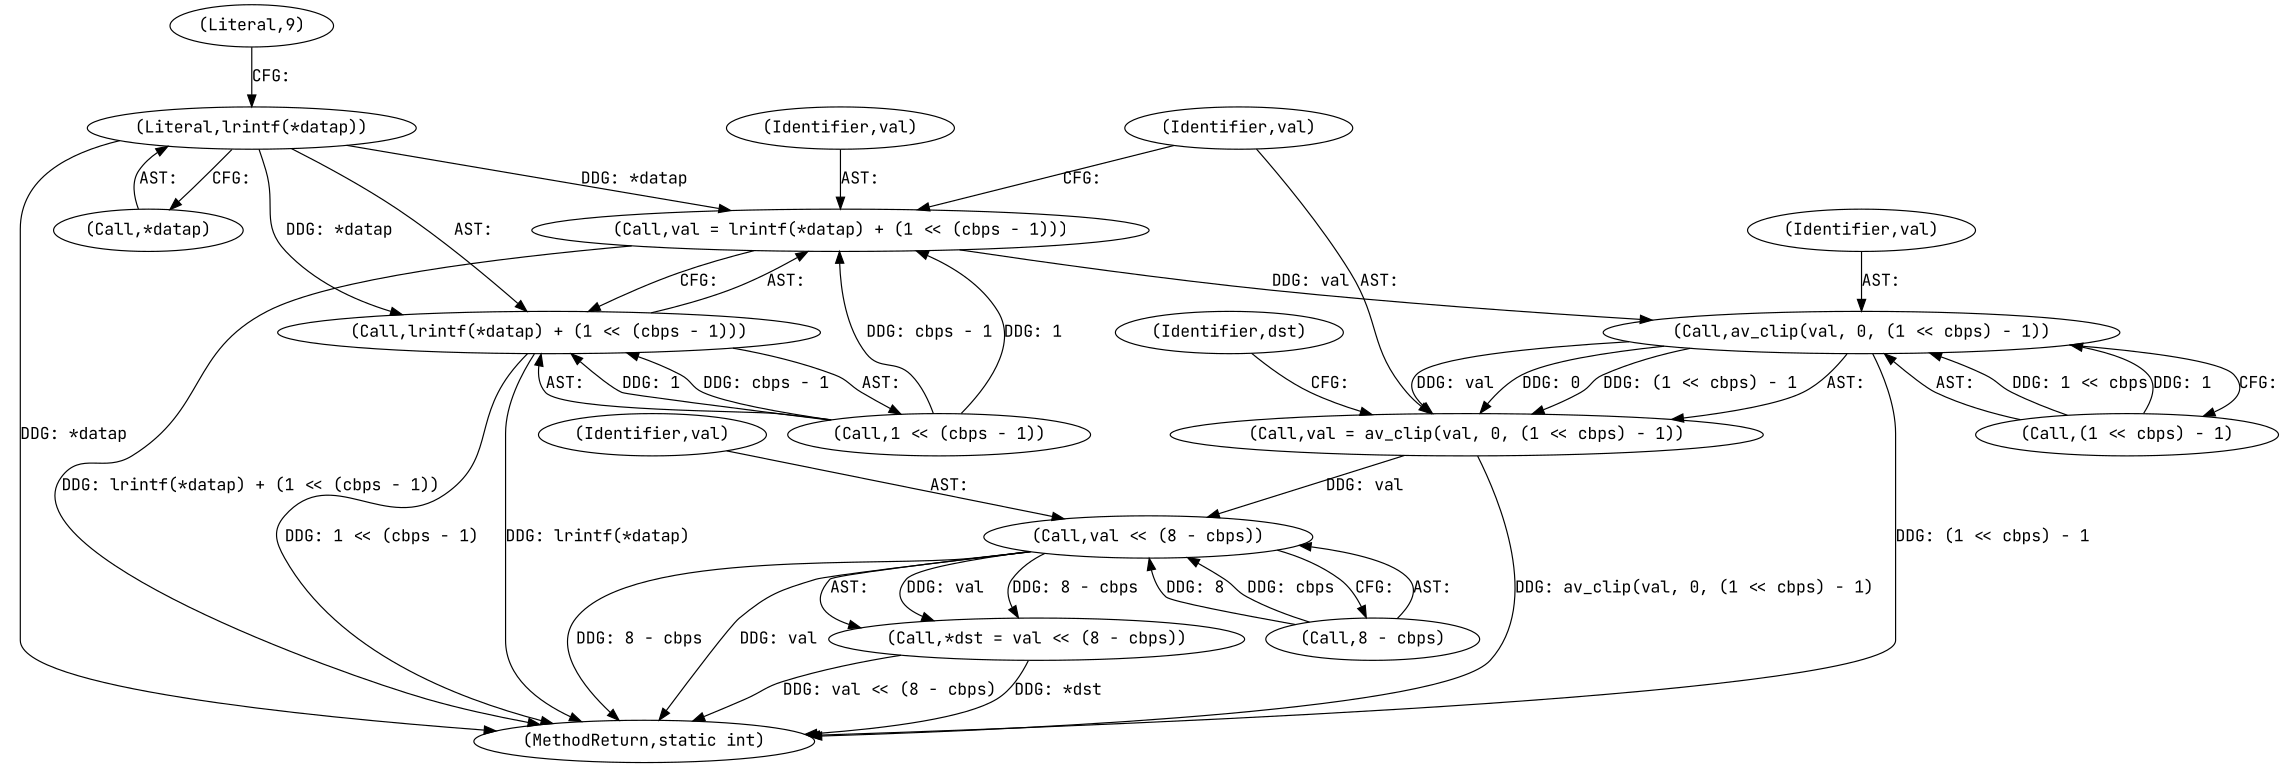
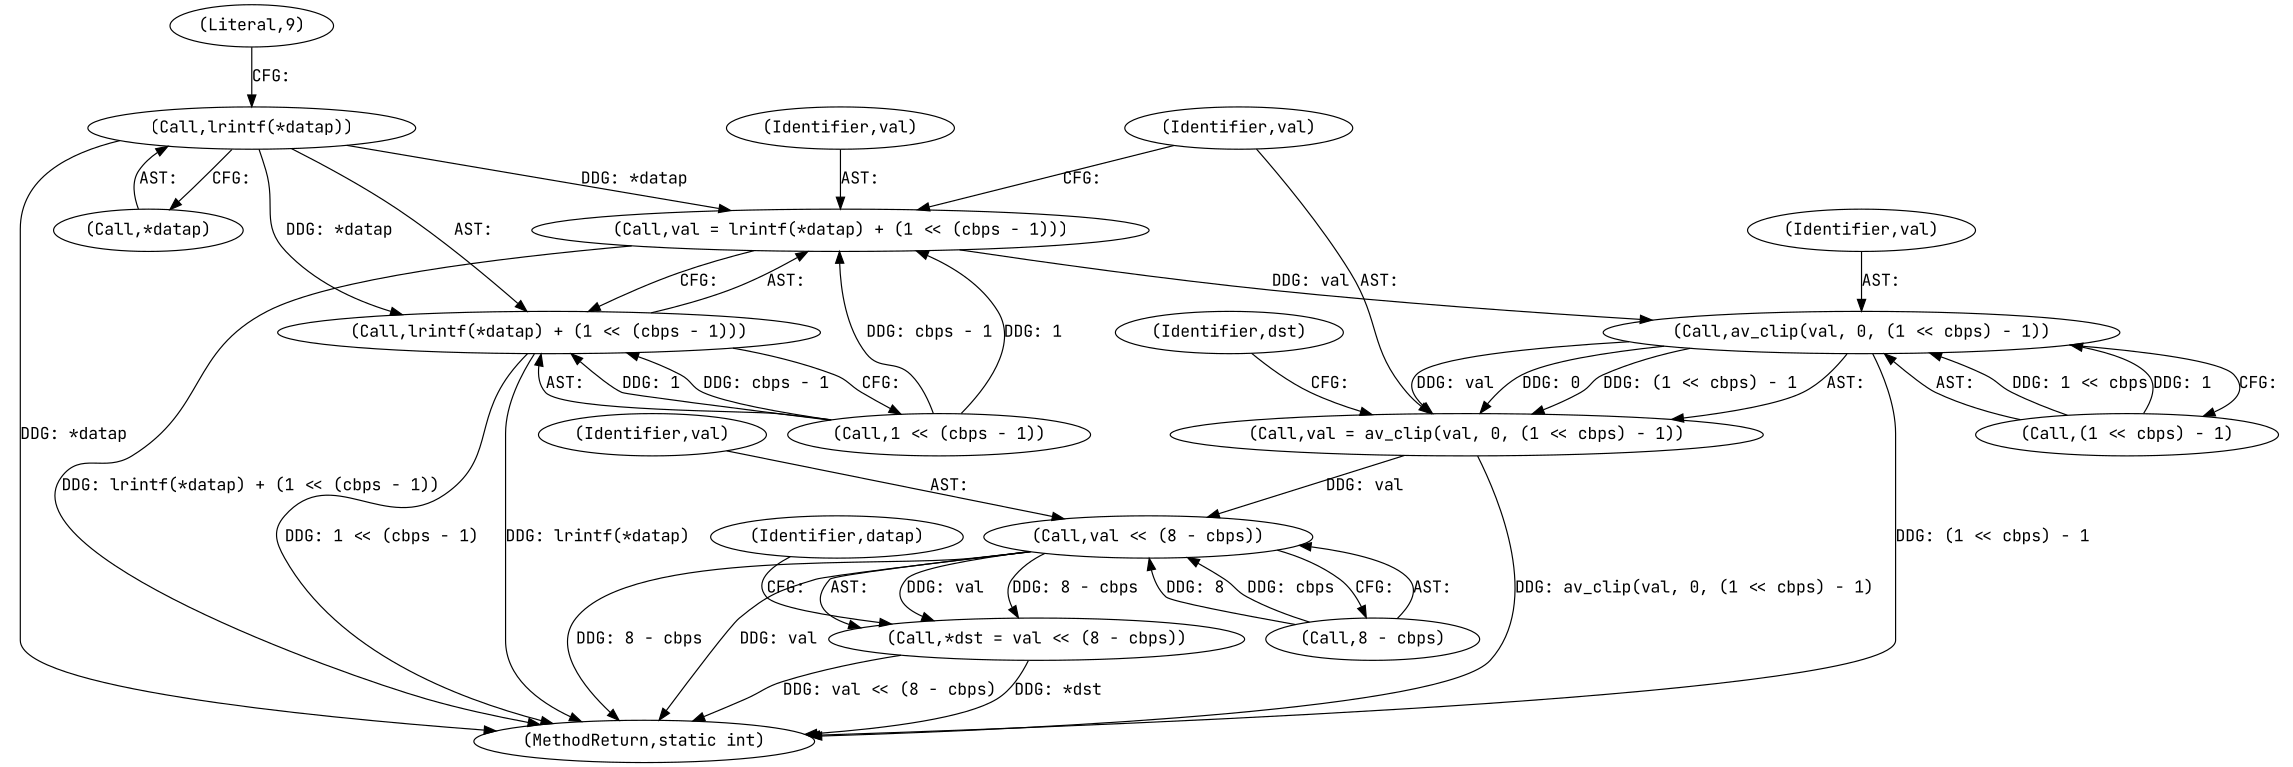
node "(Literal,lrintf(*datap))": label "(Literal,lrintf(*datap))" -> "(Call,lrintf(*datap))"
edge "(Call,lrintf(*datap) + (1 << (cbps - 1)))" -> "(Call,1 << (cbps - 1))": label "AST: " -> "CFG: "
node "(Identifier,datap)": added
